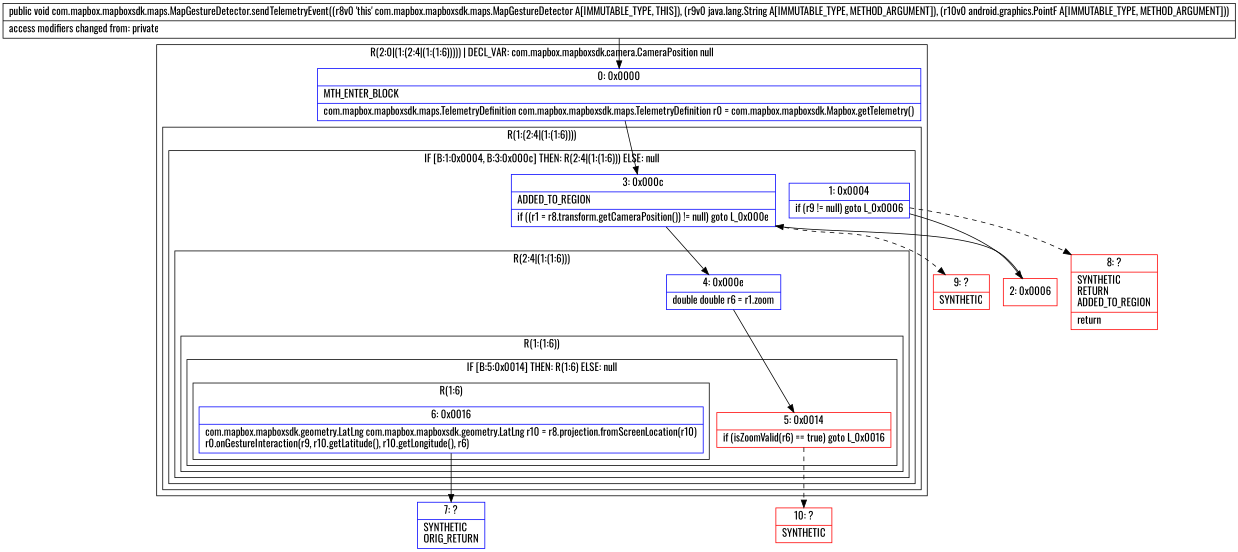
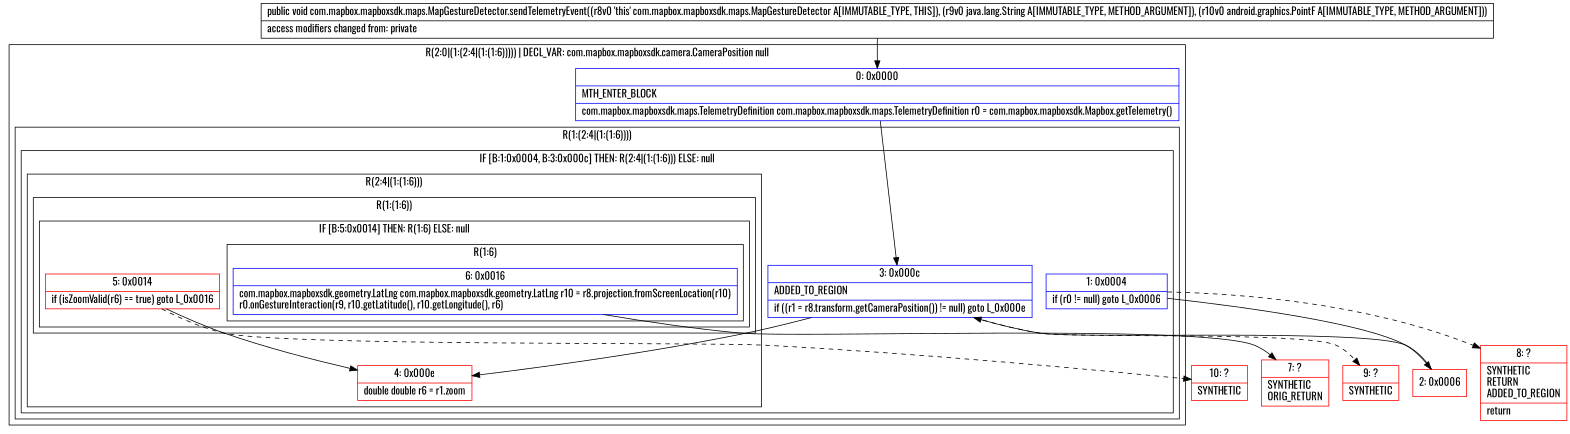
node "1: 0x0004": text "if (r9 != null) goto L_0x0006" -> "if (r0 != null) goto L_0x0006"
node "4: 0x000e": color blue -> red
edge "4: 0x000e" -> "5: 0x0014": reversed
node "7: ?": color blue -> red
